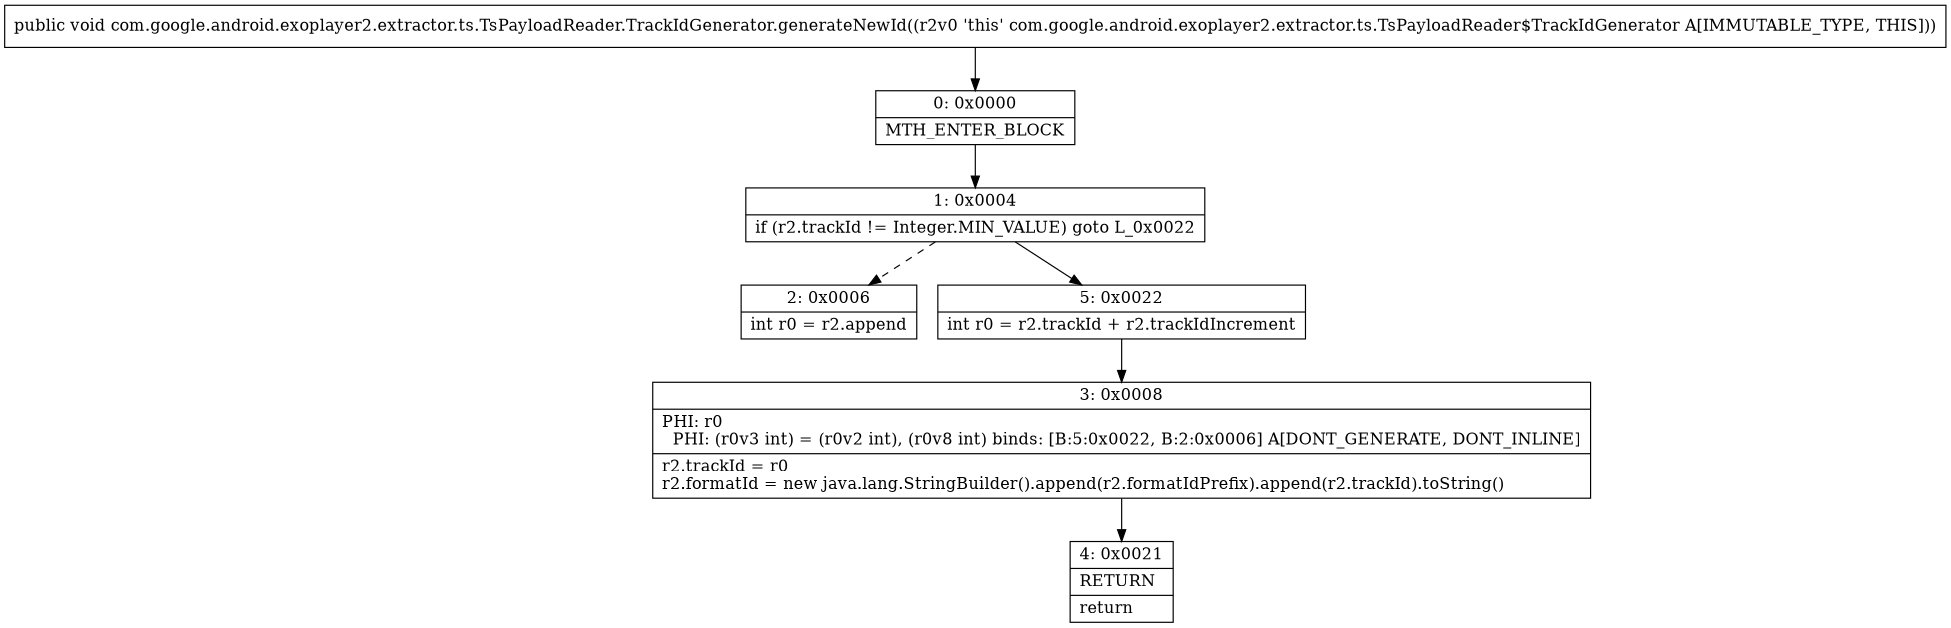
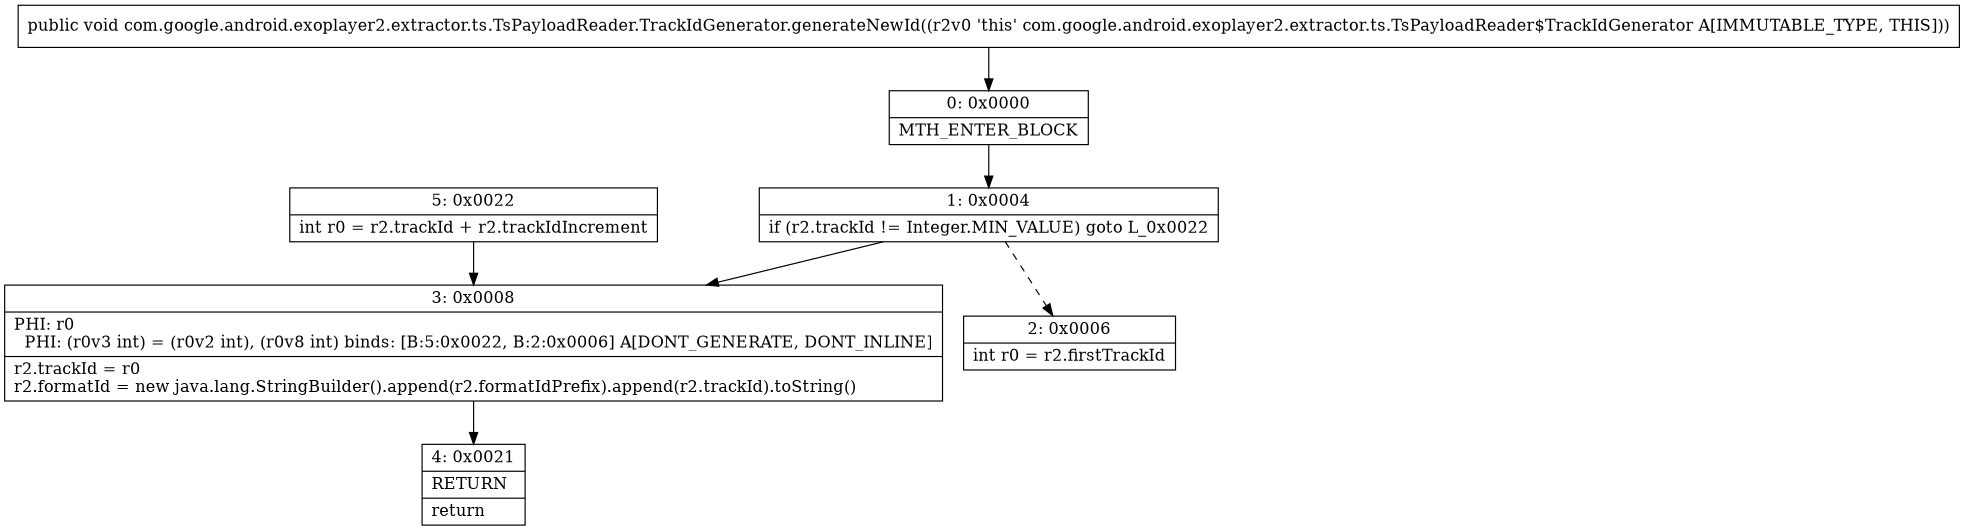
edge "1: 0x0004" -> "5: 0x0022": now "1: 0x0004" -> "3: 0x0008"
node "2: 0x0006": text "int r0 = r2.append" -> "int r0 = r2.firstTrackId"
